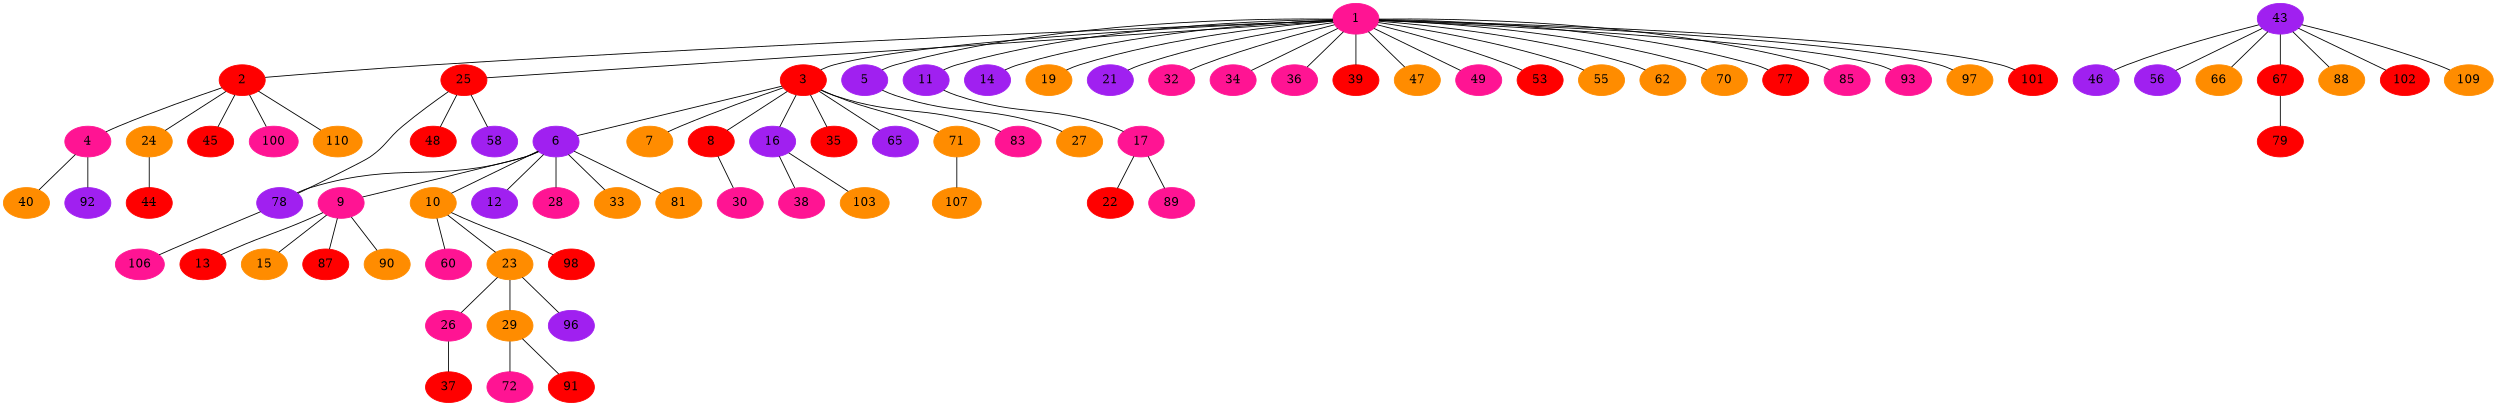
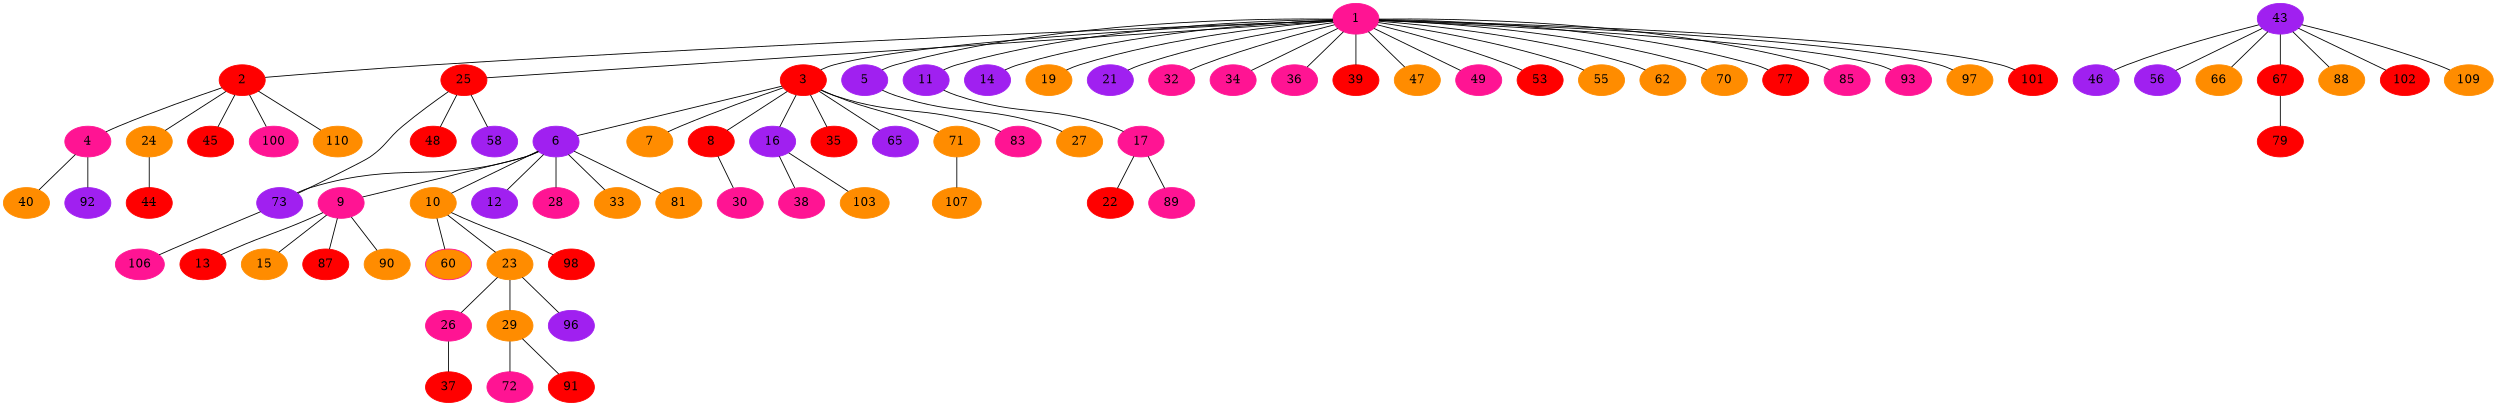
node "78": label "78" -> "73"
node "60": fillcolor deeppink -> darkorange
